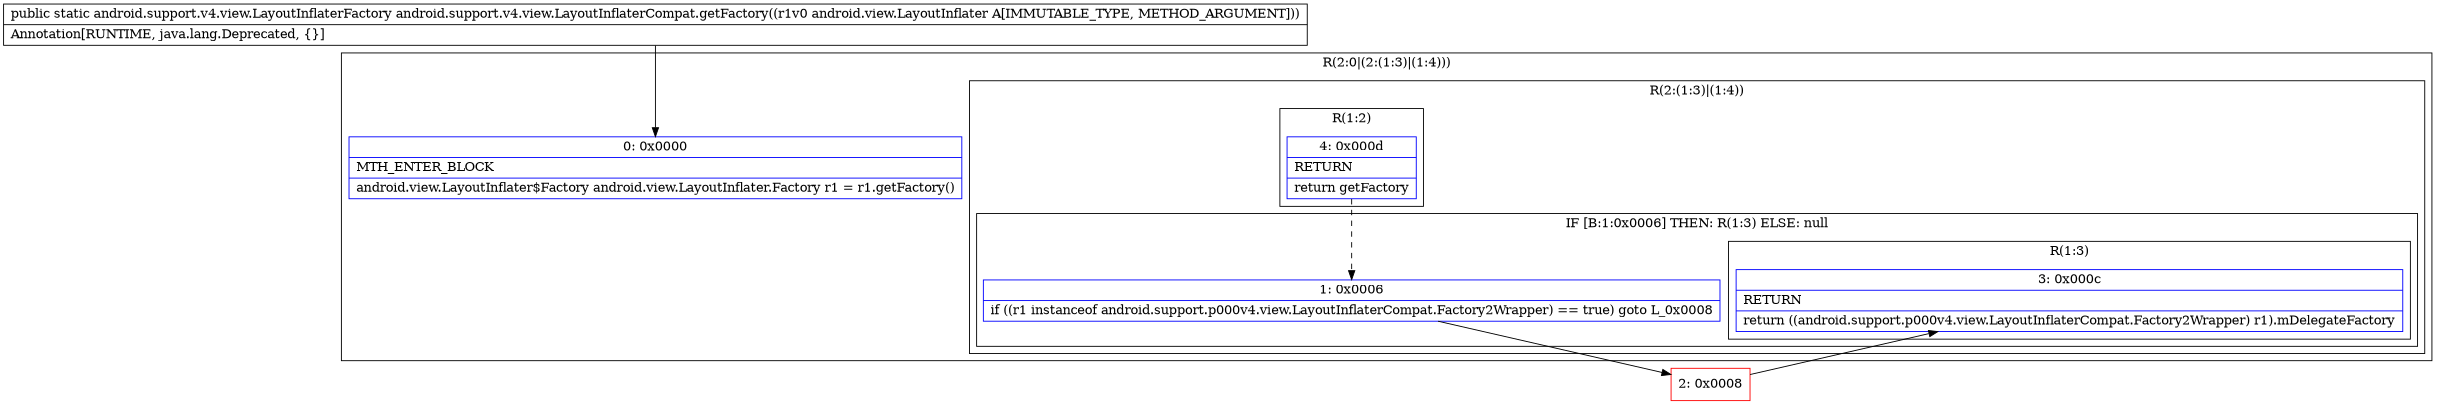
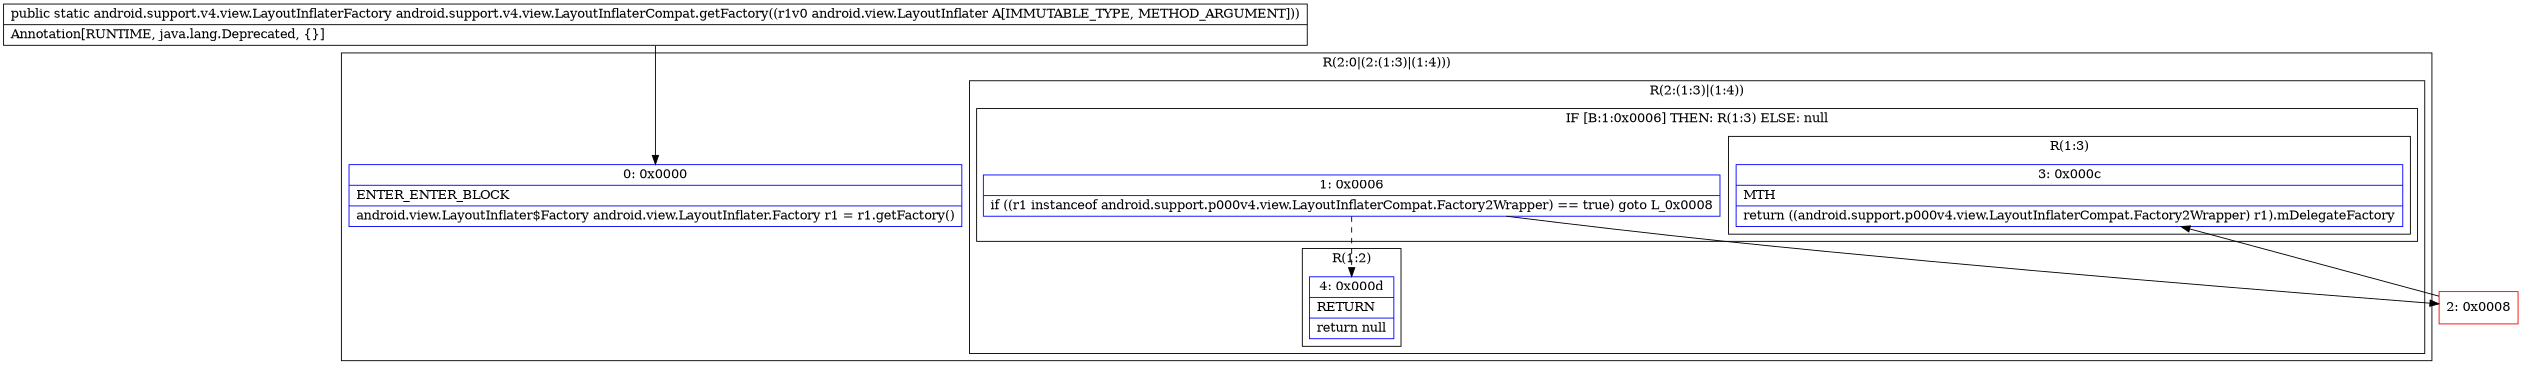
node "0: 0x0000": text "MTH_ENTER_BLOCK" -> "ENTER_ENTER_BLOCK"
node "4: 0x000d": text "return getFactory" -> "return null"
edge "4: 0x000d" -> "1: 0x0006": reversed
node "3: 0x000c": text "RETURN" -> "MTH"
